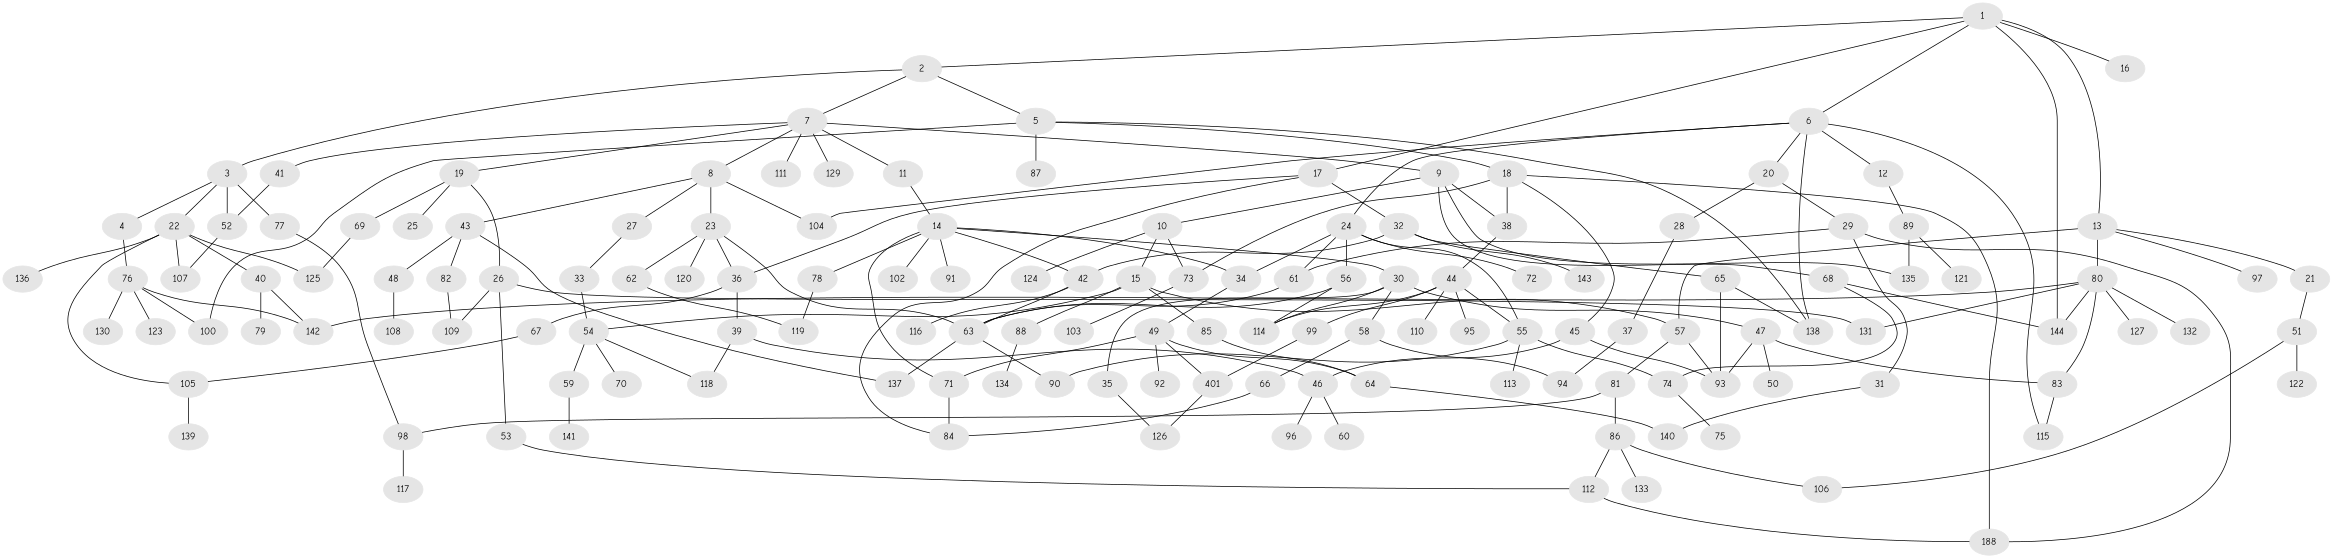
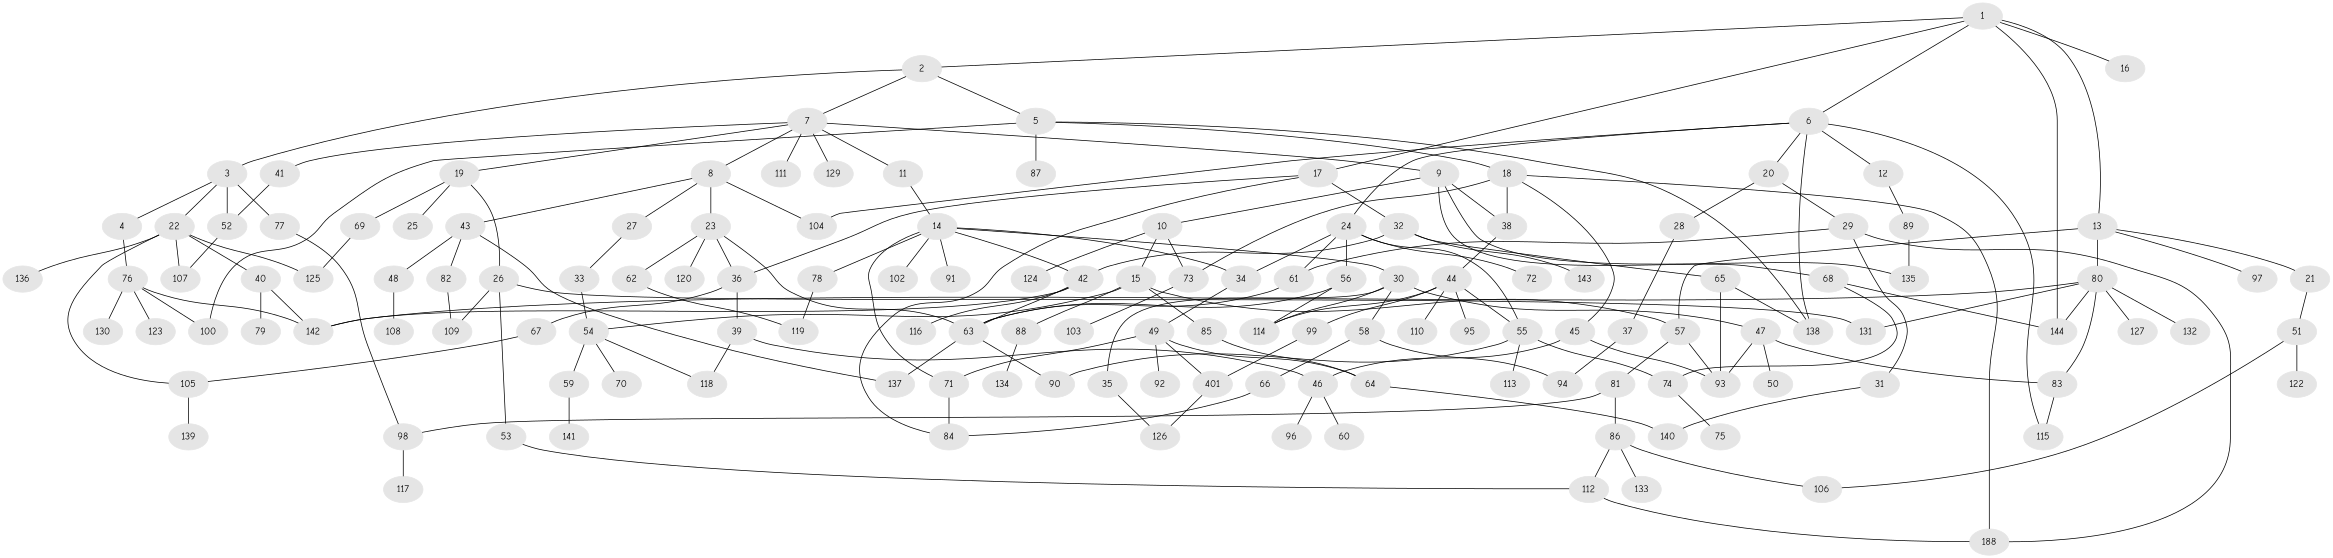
node "121": removed
edge "42" -- "142": added
